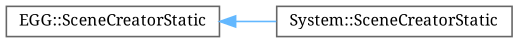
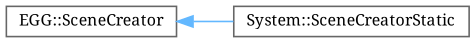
node "EGG::SceneCreatorStatic": label "EGG::SceneCreatorStatic" -> "EGG::SceneCreator"
